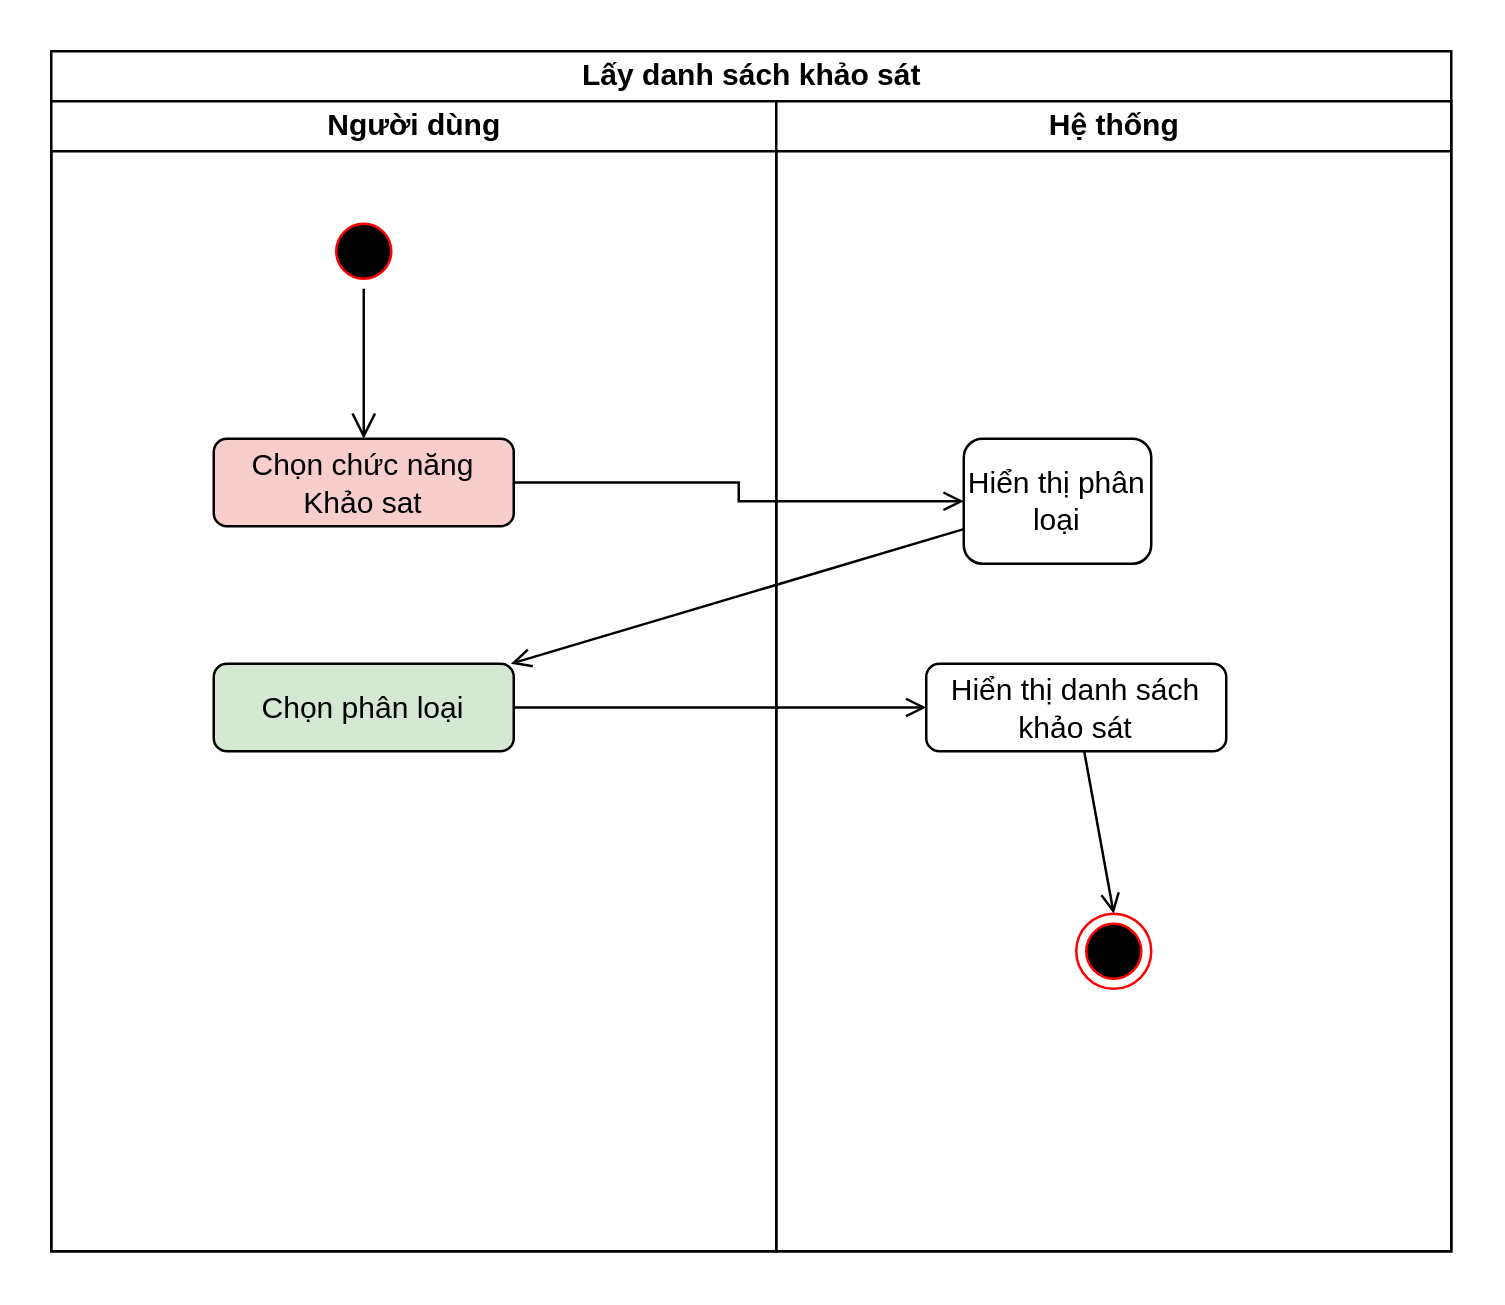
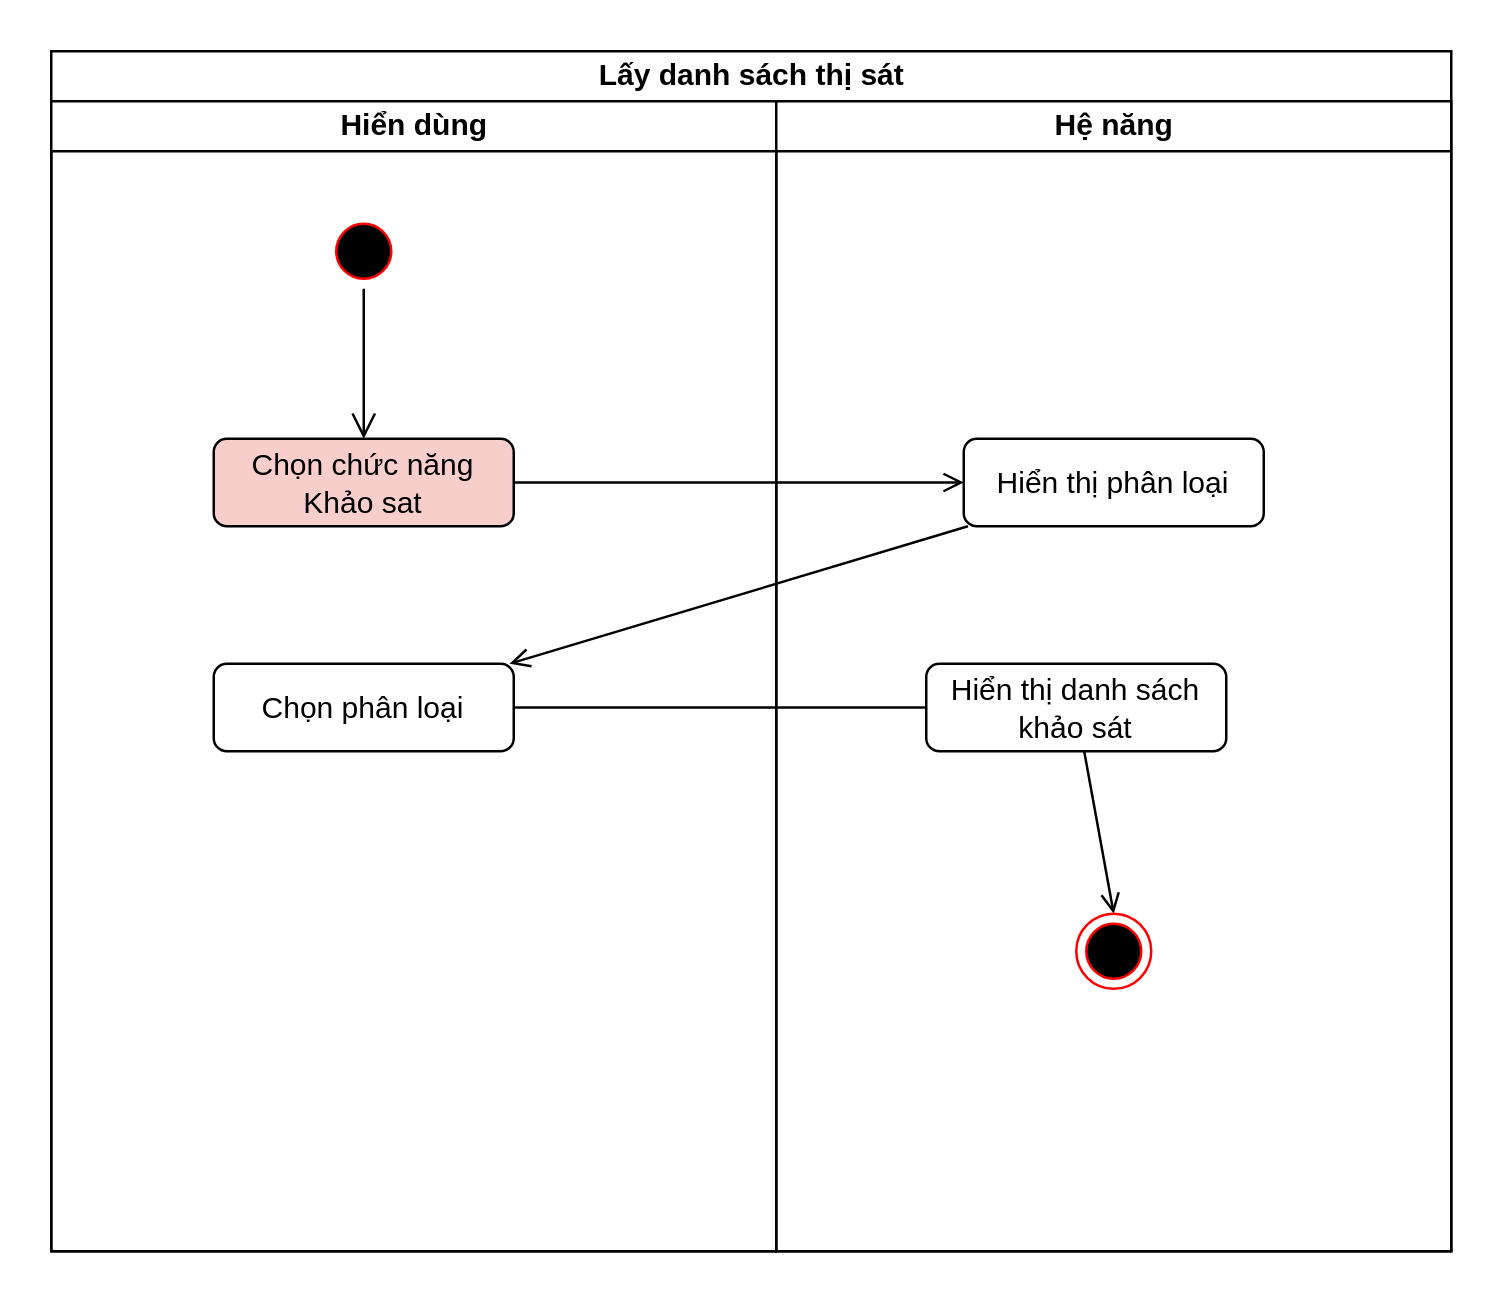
node "Lấy danh sách khảo sát": label "Lấy danh sách khảo sát" -> "Lấy danh sách thị sát"
node "Người dùng": label "Người dùng" -> "Hiển dùng"
node "Hệ thống": label "Hệ thống" -> "Hệ năng"
node "Hiển thị phân loại": size 188x125 -> 300x88
node "Chọn phân loại": fillcolor #d5e8d4 -> #ffffff
edge "Chọn phân loại" -> "Hiển thị danh sách khảo sát": arrowhead open -> none
